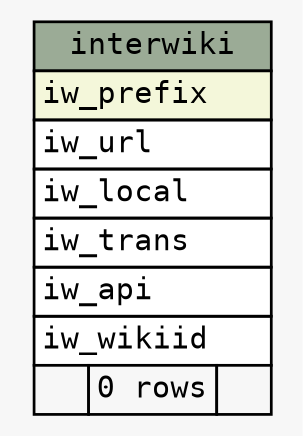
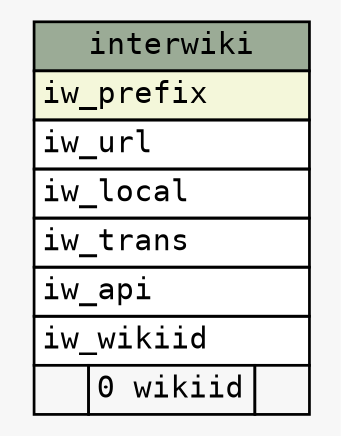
node "interwiki": text "0 rows" -> "0 wikiid"
